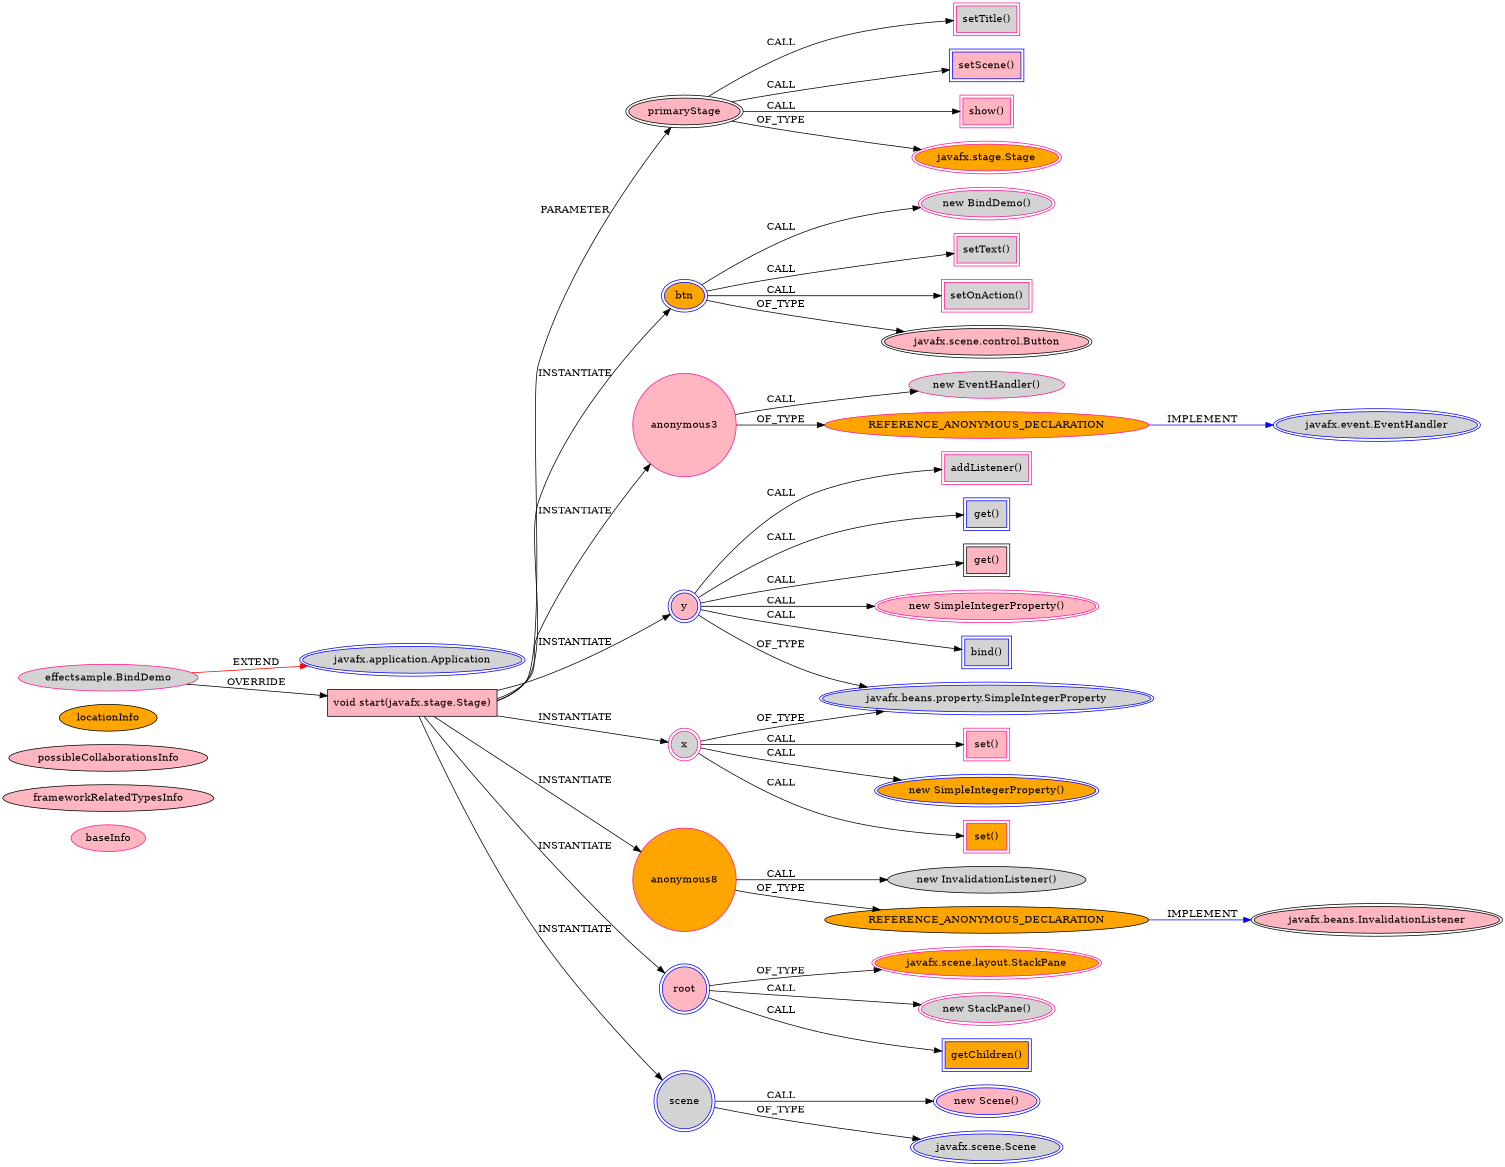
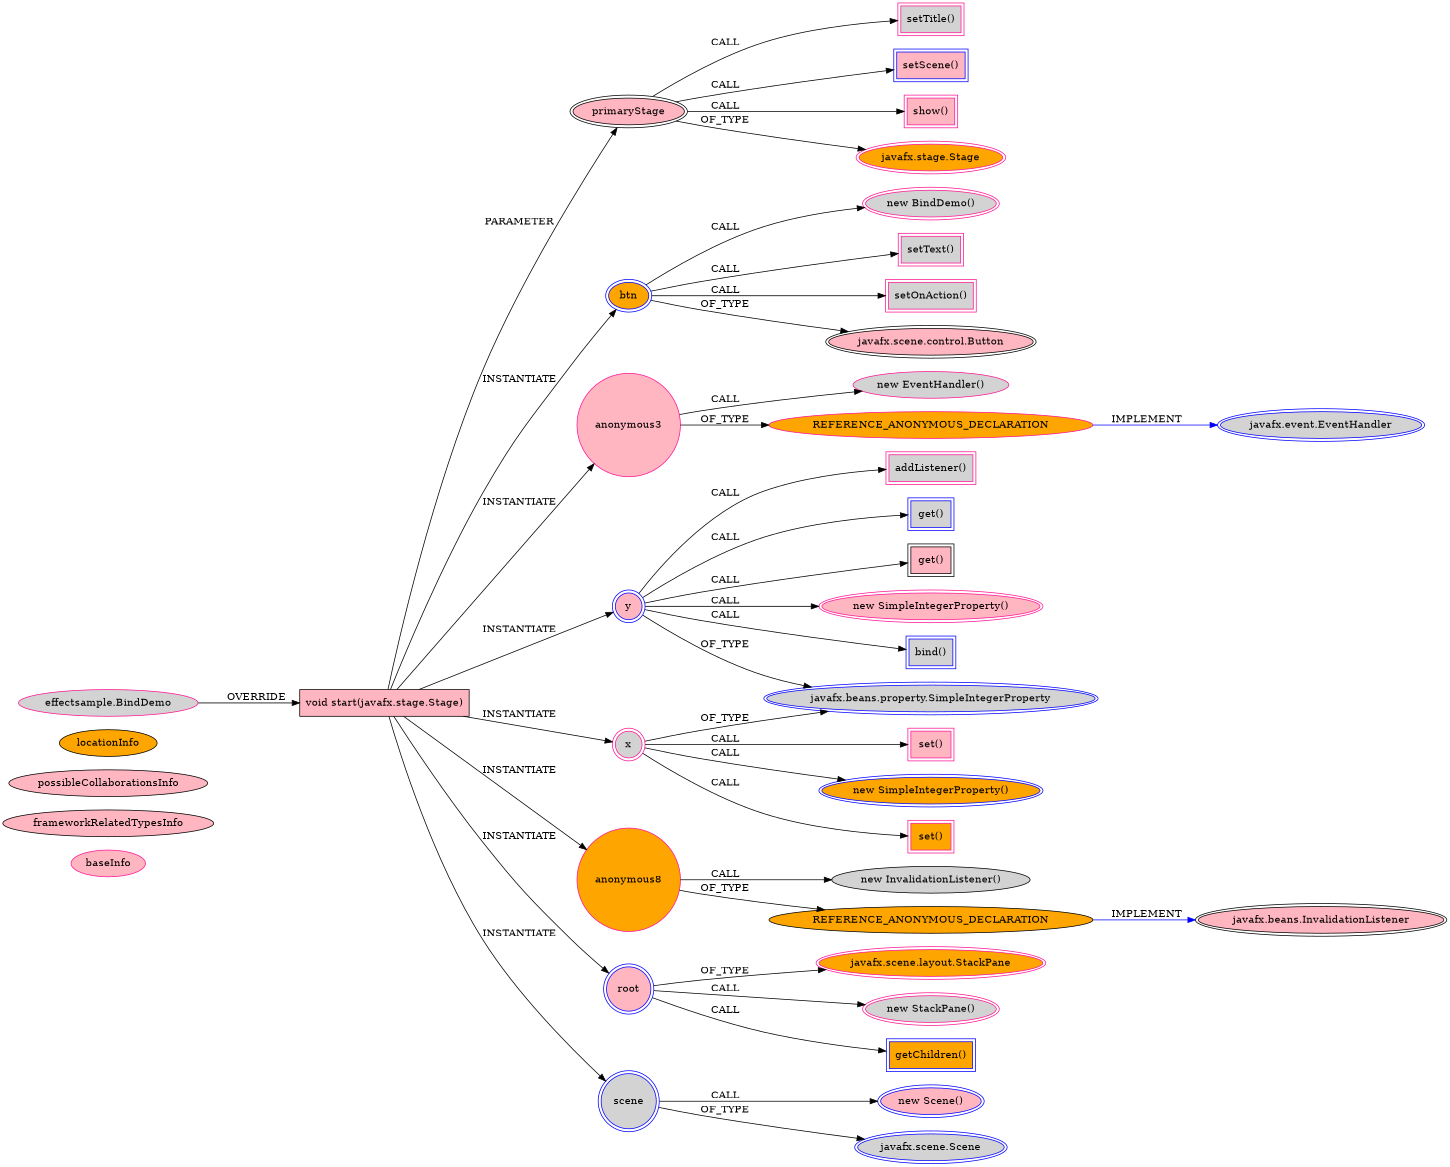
node "javafx.application.Application": removed
